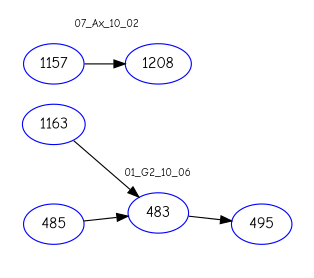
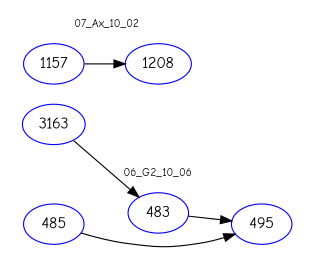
node "1163": label "1163" -> "3163"
cluster "01_G2_10_06": label "01_G2_10_06" -> "06_G2_10_06"
edge "485" -> "483": now "485" -> "495"
